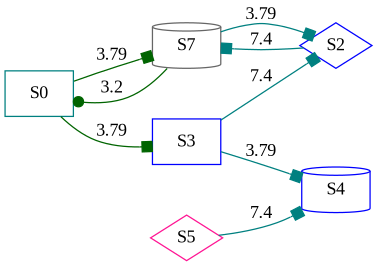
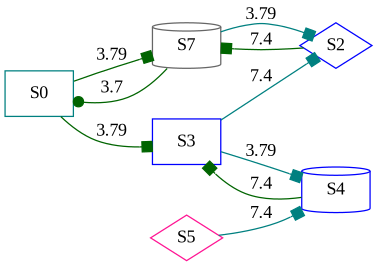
edge "S2" -> "S7": color teal -> darkgreen
edge "S7" -> "S0": label "3.2" -> "3.7"
edge "S4" -> "S3": added, label "7.4"
